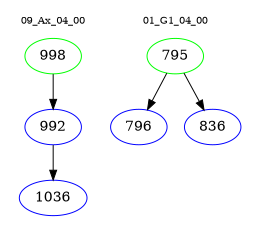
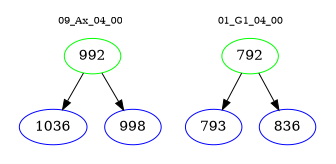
node "998": color green -> blue
node "795": label "795" -> "792"
edge "998" -> "992": reversed
node "992": color blue -> green
node "796": label "796" -> "793"
